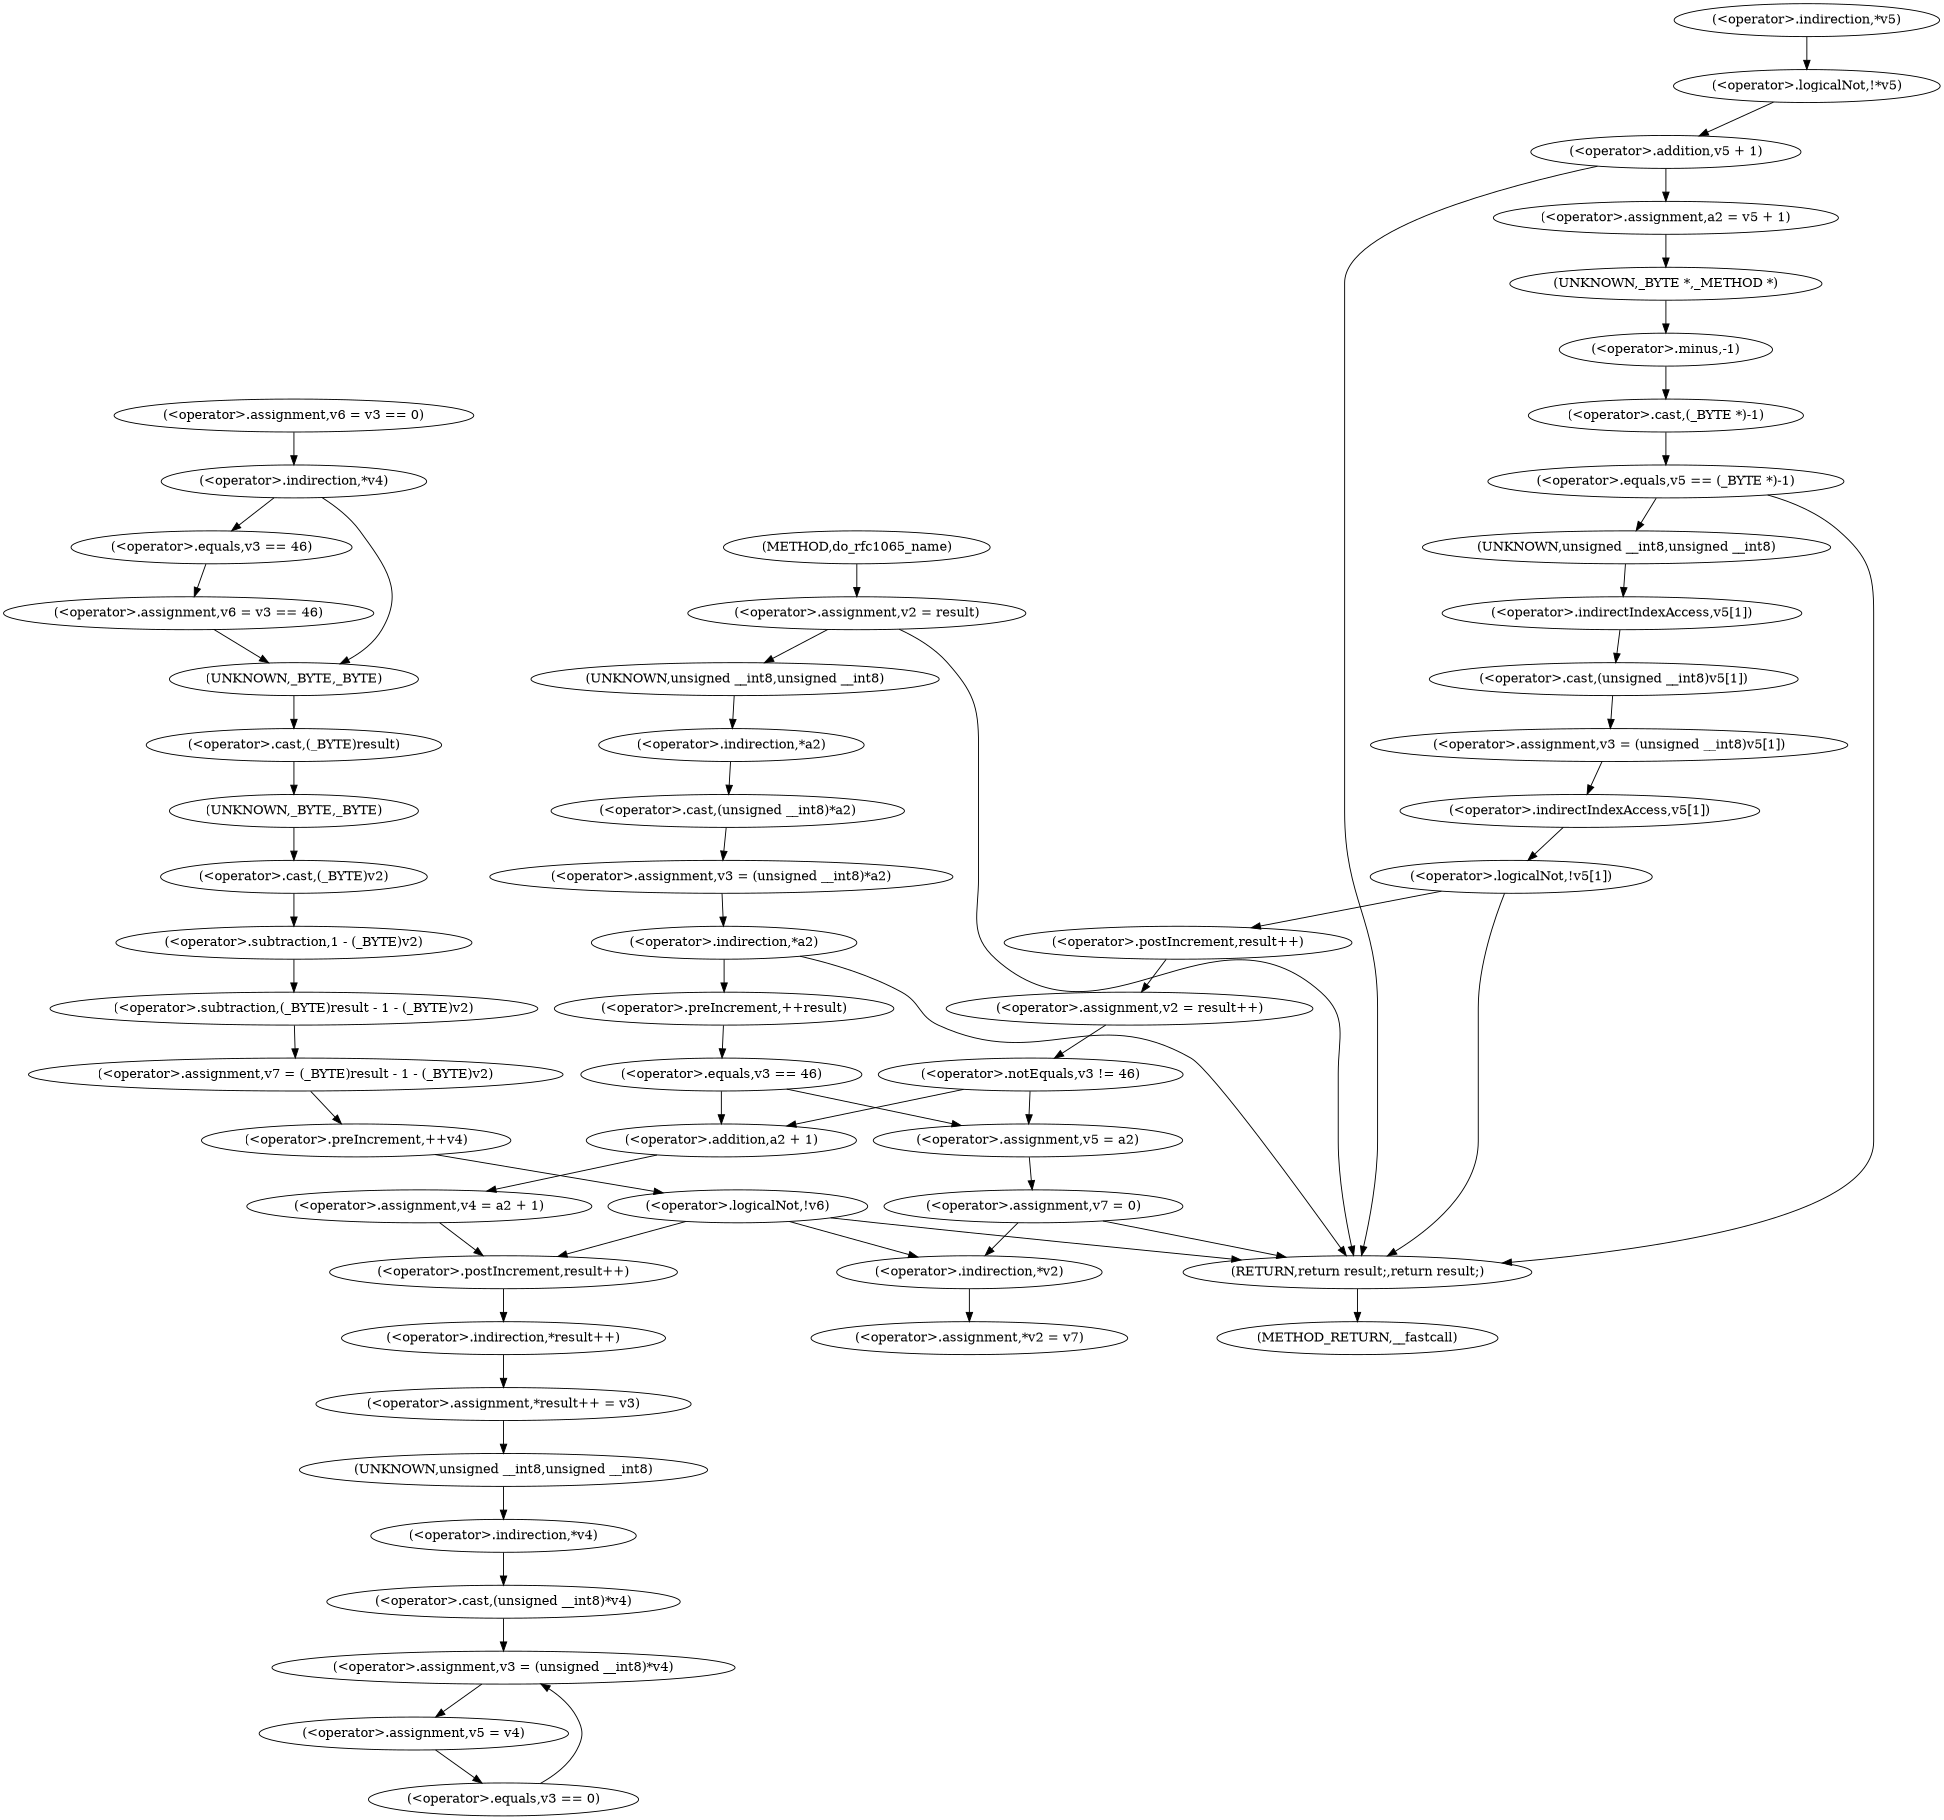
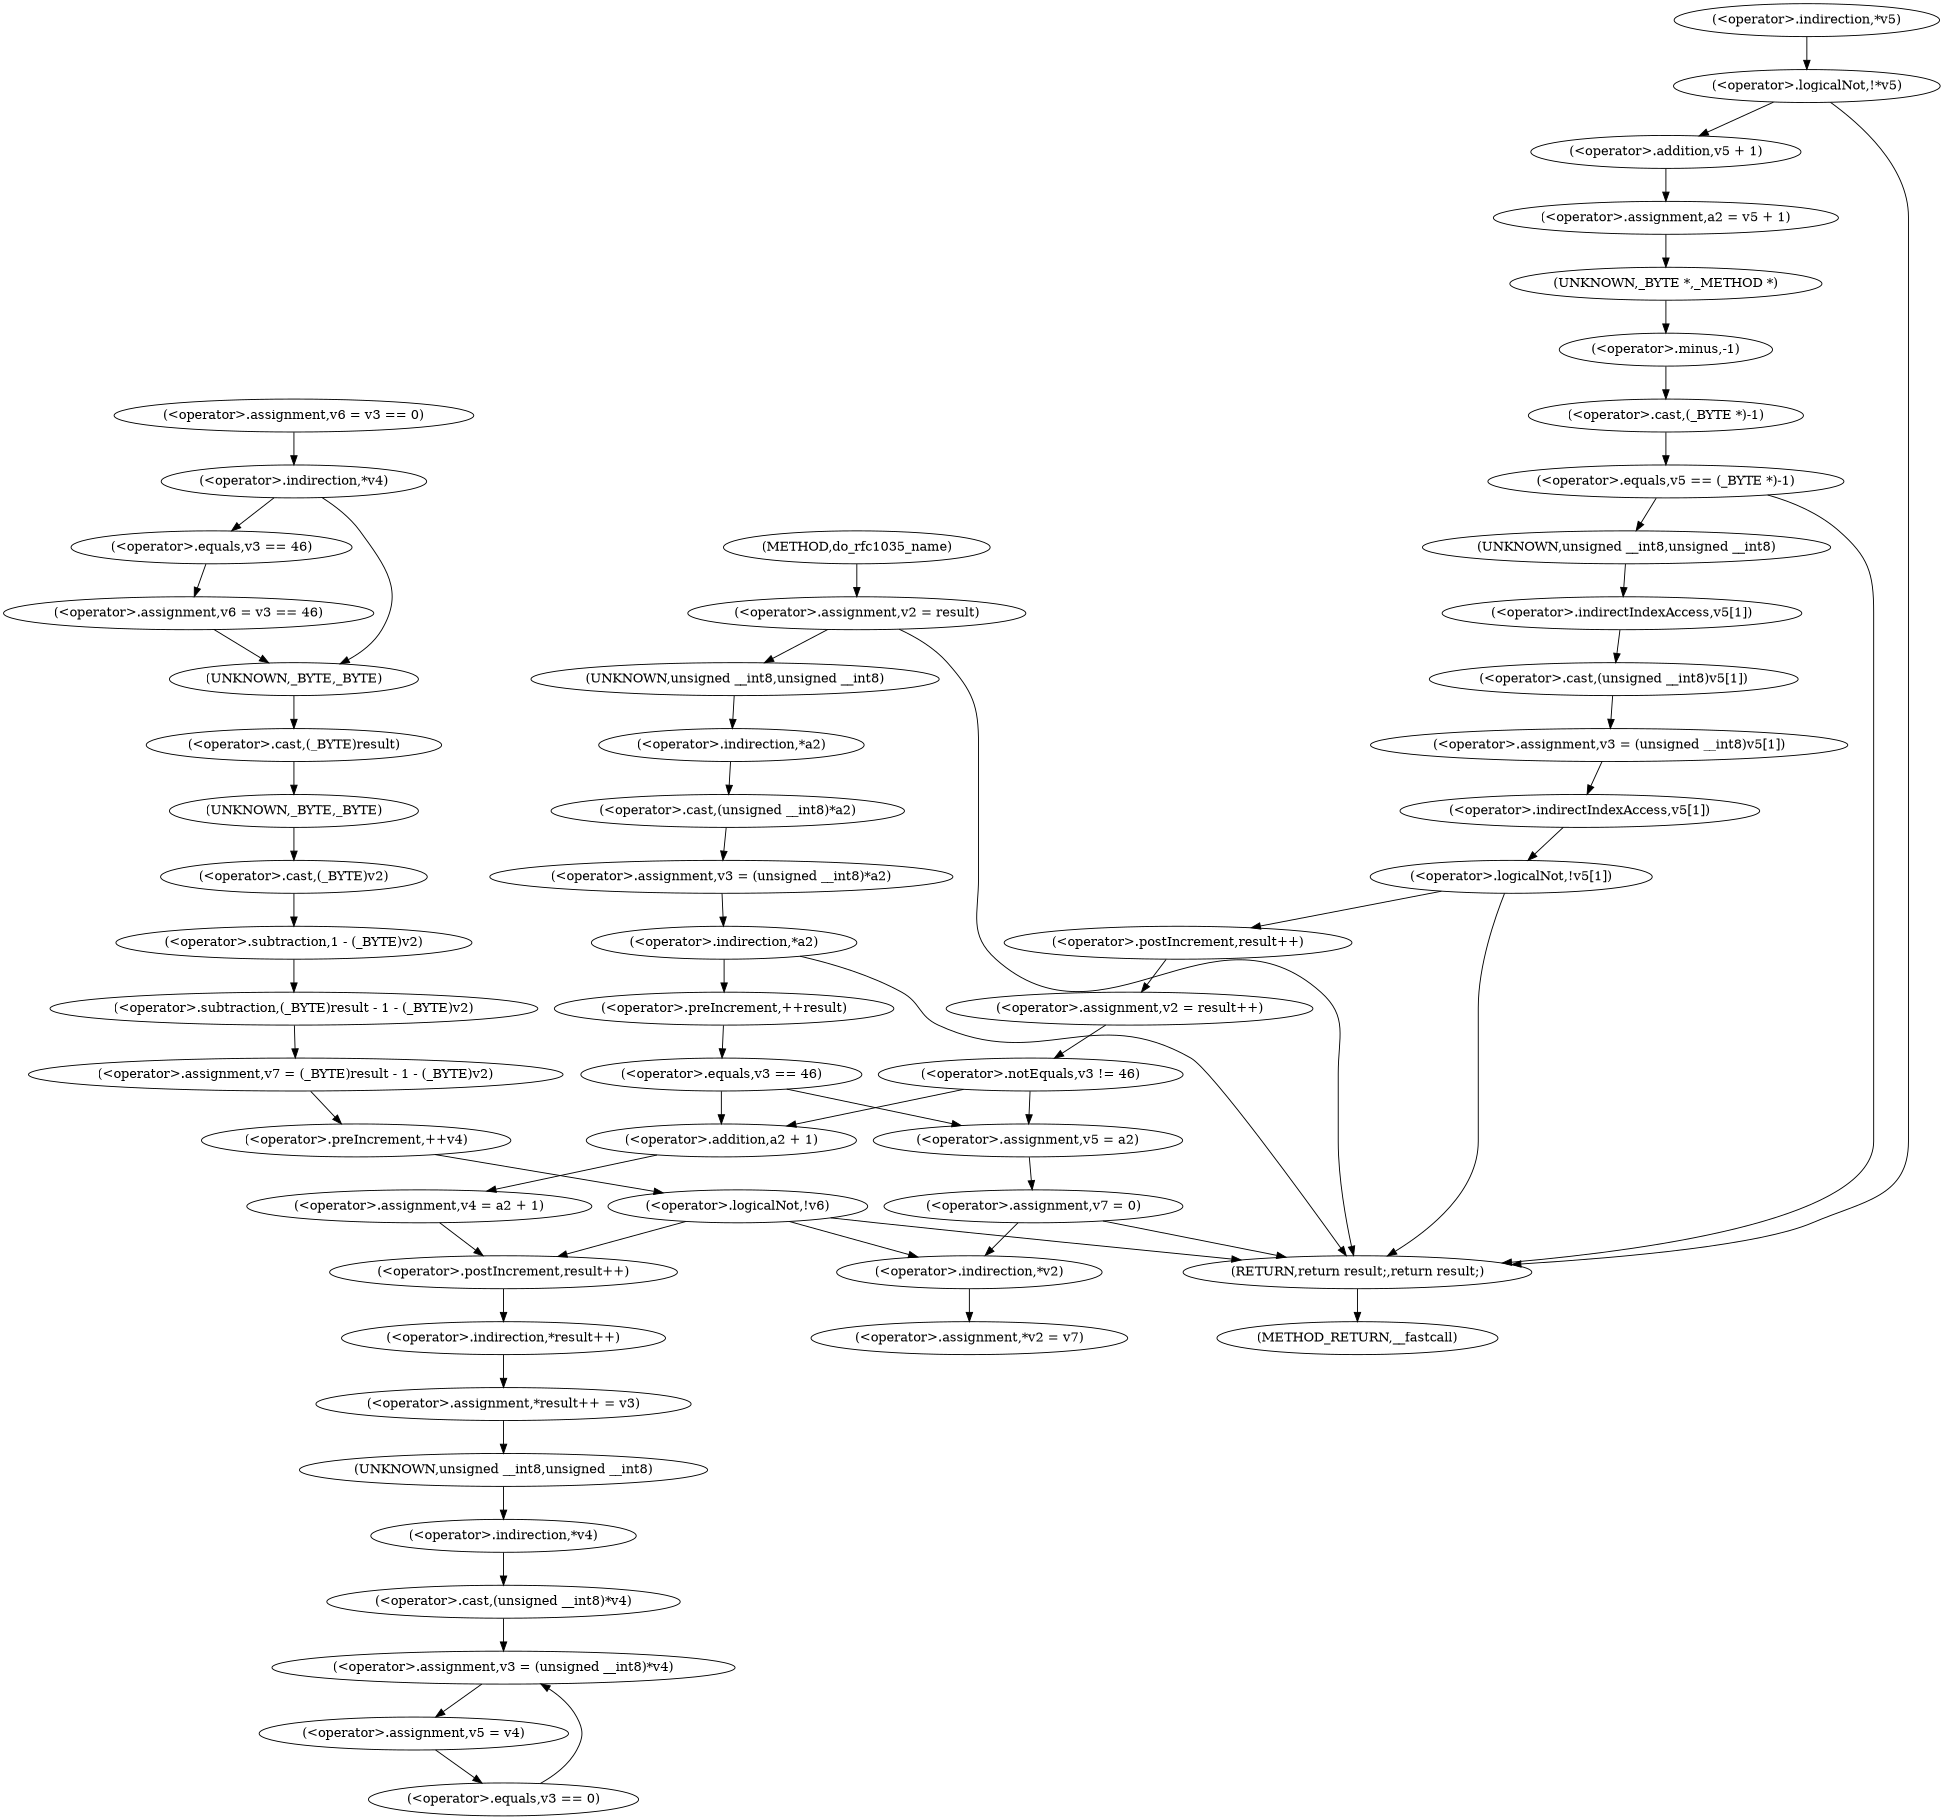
node "(METHOD,do_rfc1065_name)": label "(METHOD,do_rfc1065_name)" -> "(METHOD,do_rfc1035_name)"
edge "(<operator>.addition,v5 + 1)" -> "(RETURN,return result;,return result;)": now "(<operator>.logicalNot,!*v5)" -> "(RETURN,return result;,return result;)"
